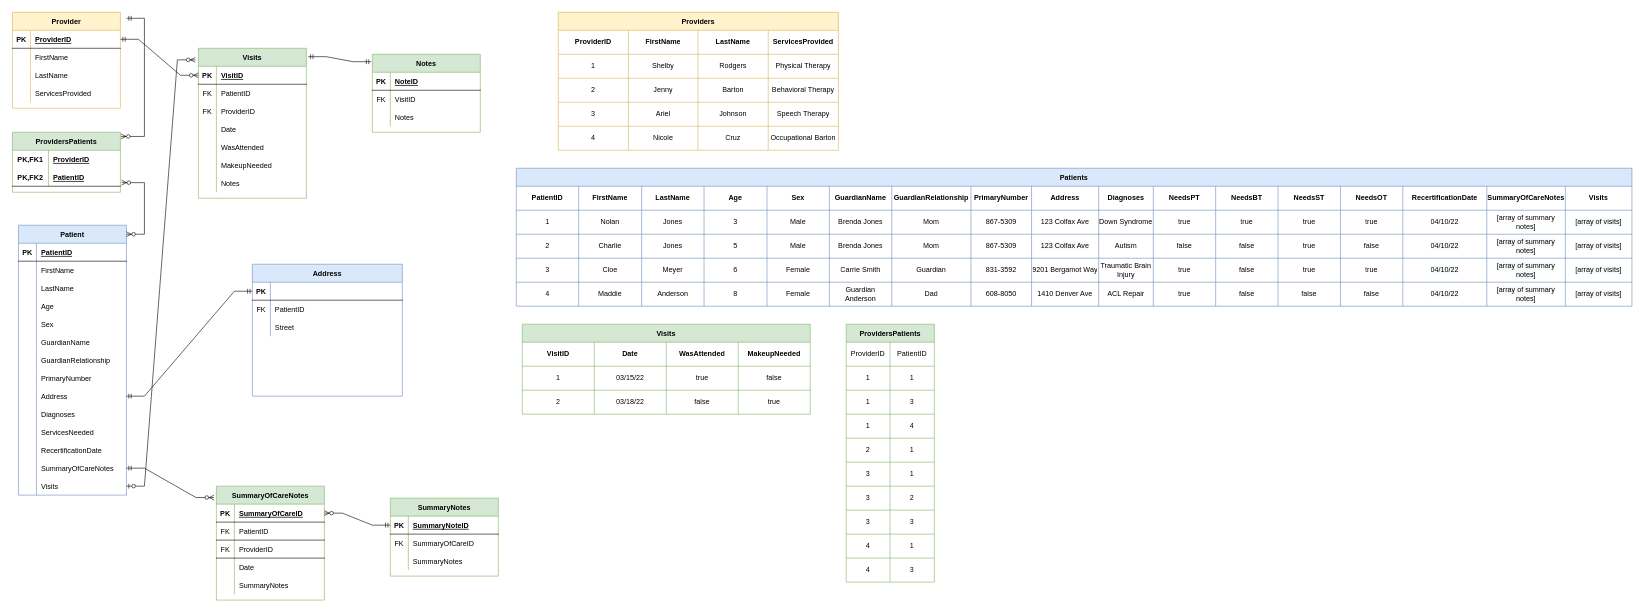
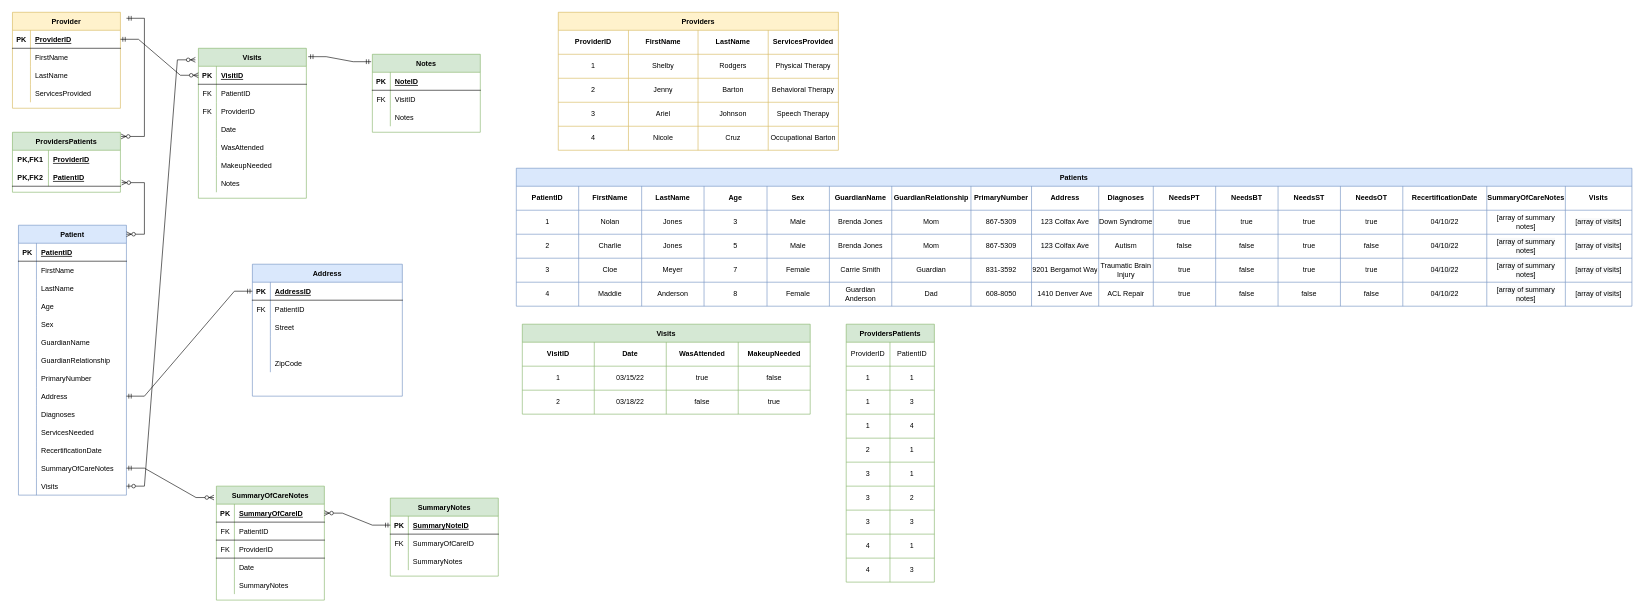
node "6": label "6" -> "7"
node "AddressID": added
node "ZipCode": added
